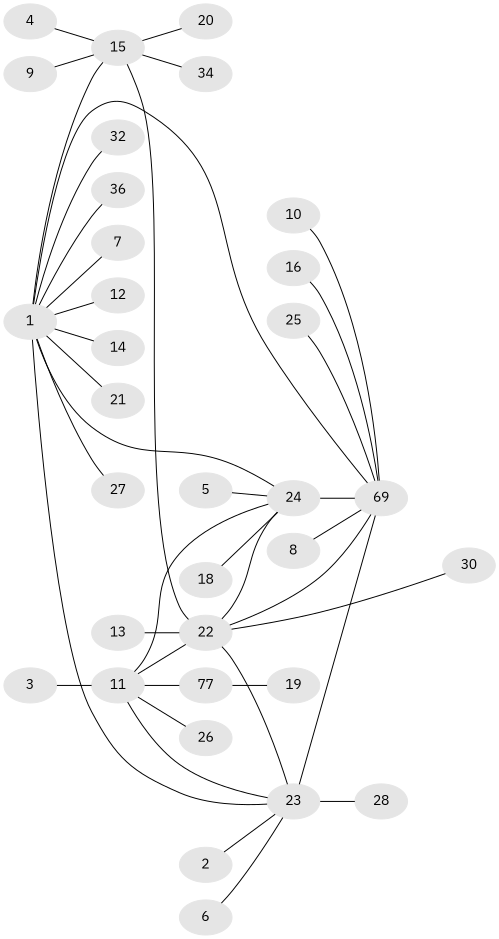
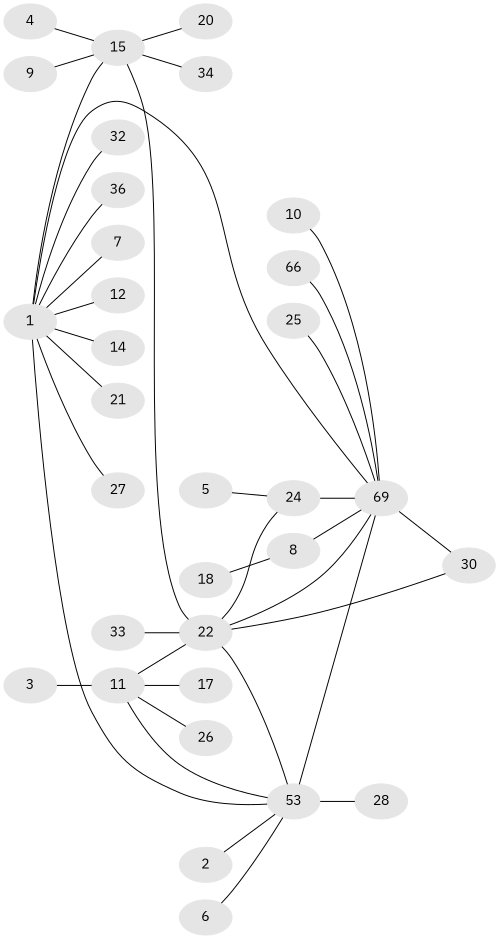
node "16": label "16" -> "66"
edge "1" -- "24": removed
edge "69" -- "30": added
edge "24" -- "18": now "8" -- "18"
edge "24" -- "11": removed
node "13": label "13" -> "33"
node "77": label "77" -> "17"
node "19": removed
node "23": label "23" -> "53"
